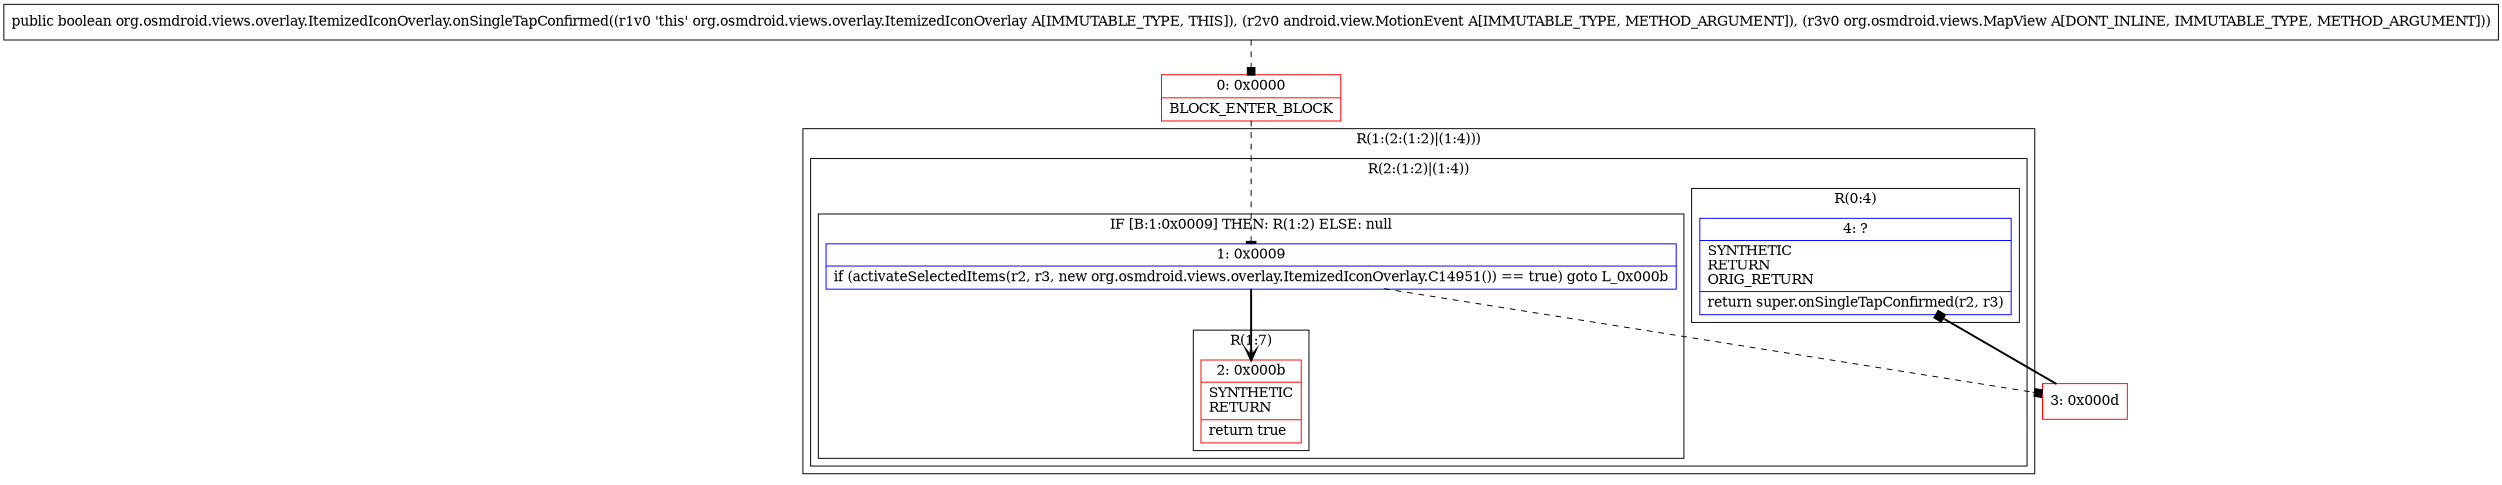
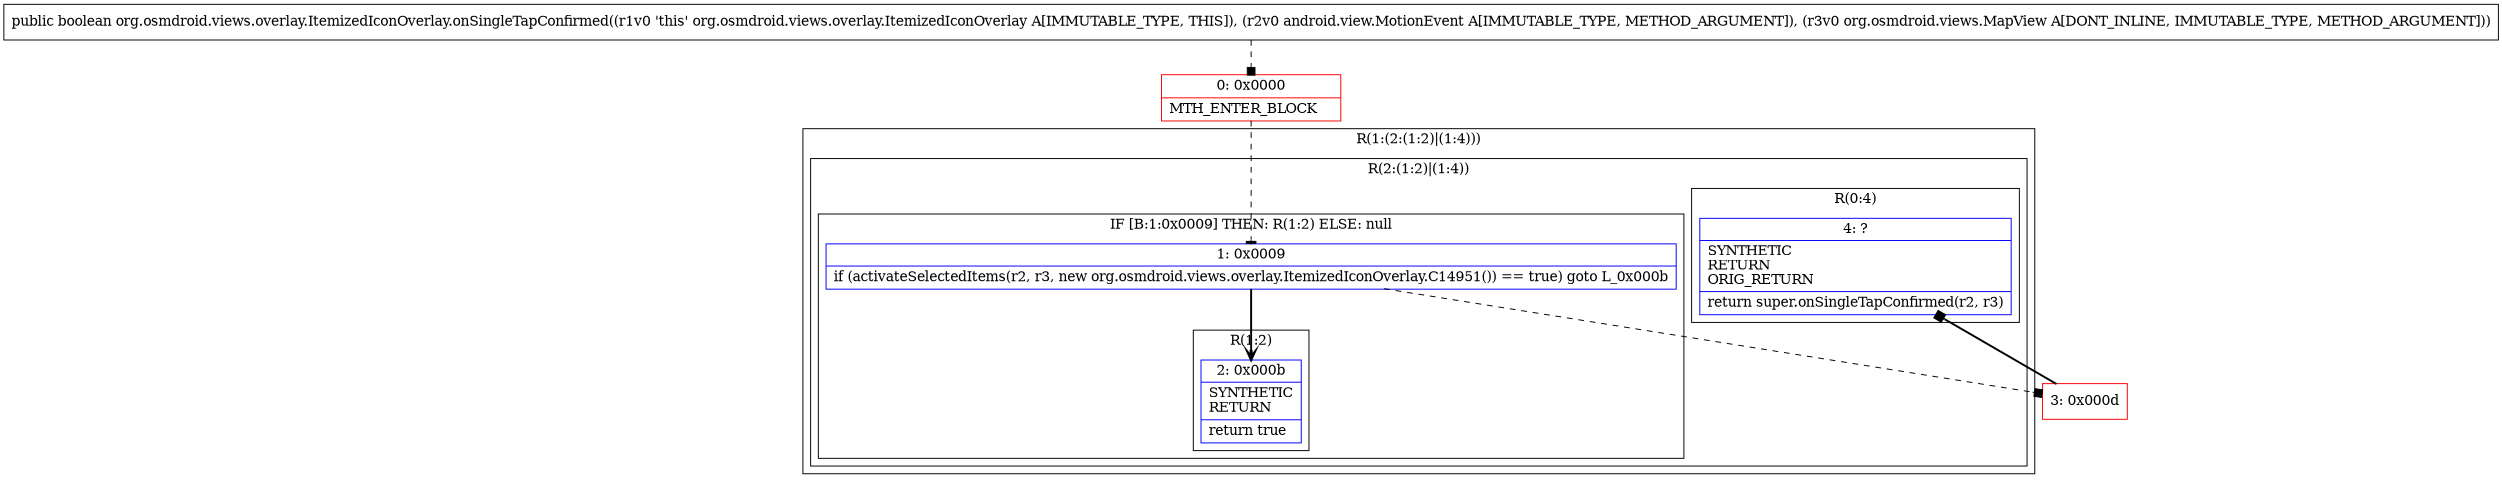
node "0: 0x0000": text "BLOCK_ENTER_BLOCK" -> "MTH_ENTER_BLOCK"
cluster "R(1:7)": label "R(1:7)" -> "R(1:2)"
node "2: 0x000b": color red -> blue
